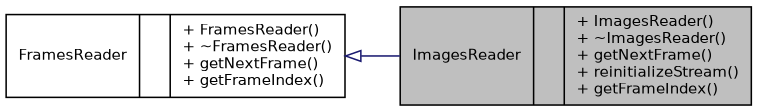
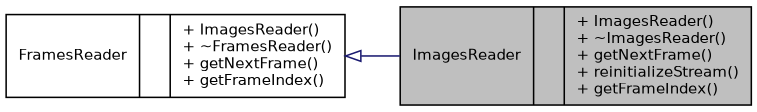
node "FramesReader": text "+ FramesReader()" -> "+ ImagesReader()"
